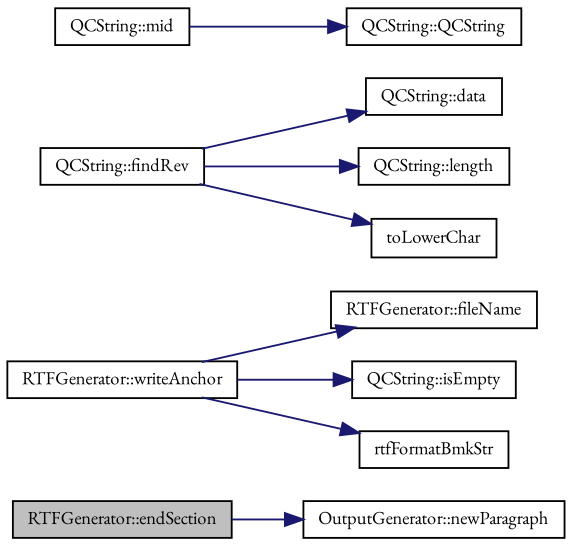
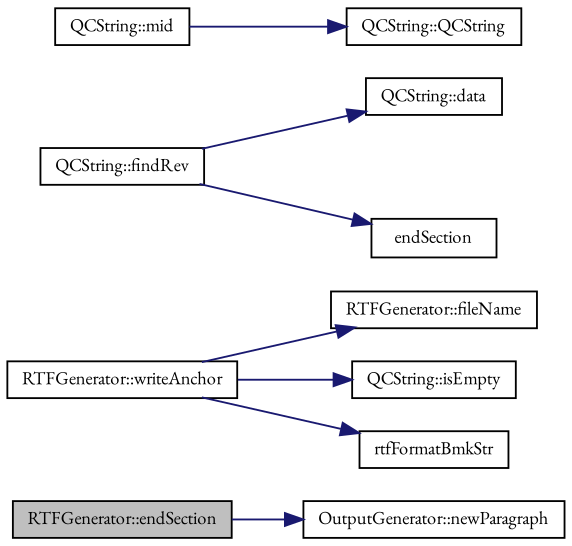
node "QCString::length": removed
node "toLowerChar": label "toLowerChar" -> "endSection"
